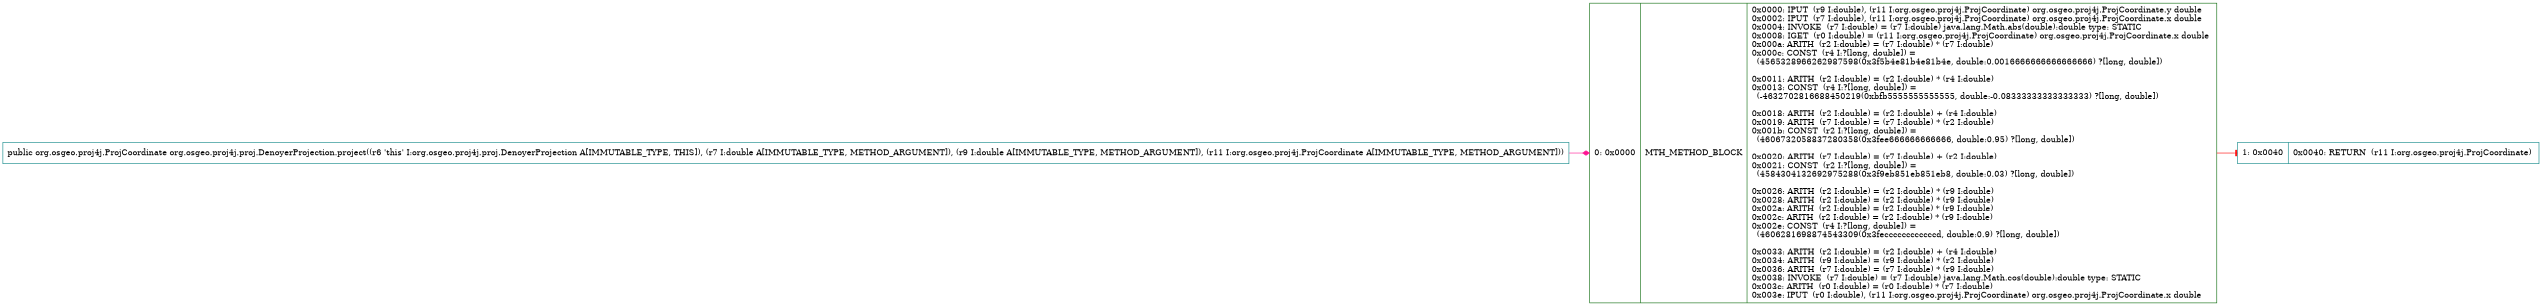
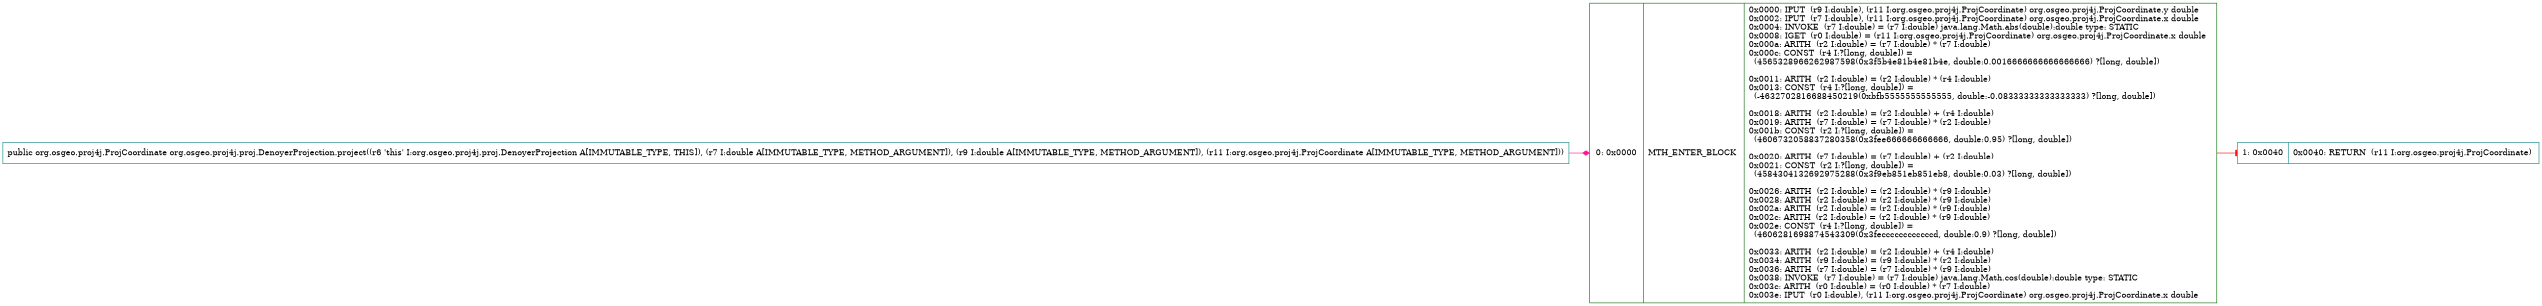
node "0: 0x0000": text "MTH_METHOD_BLOCK" -> "MTH_ENTER_BLOCK"
